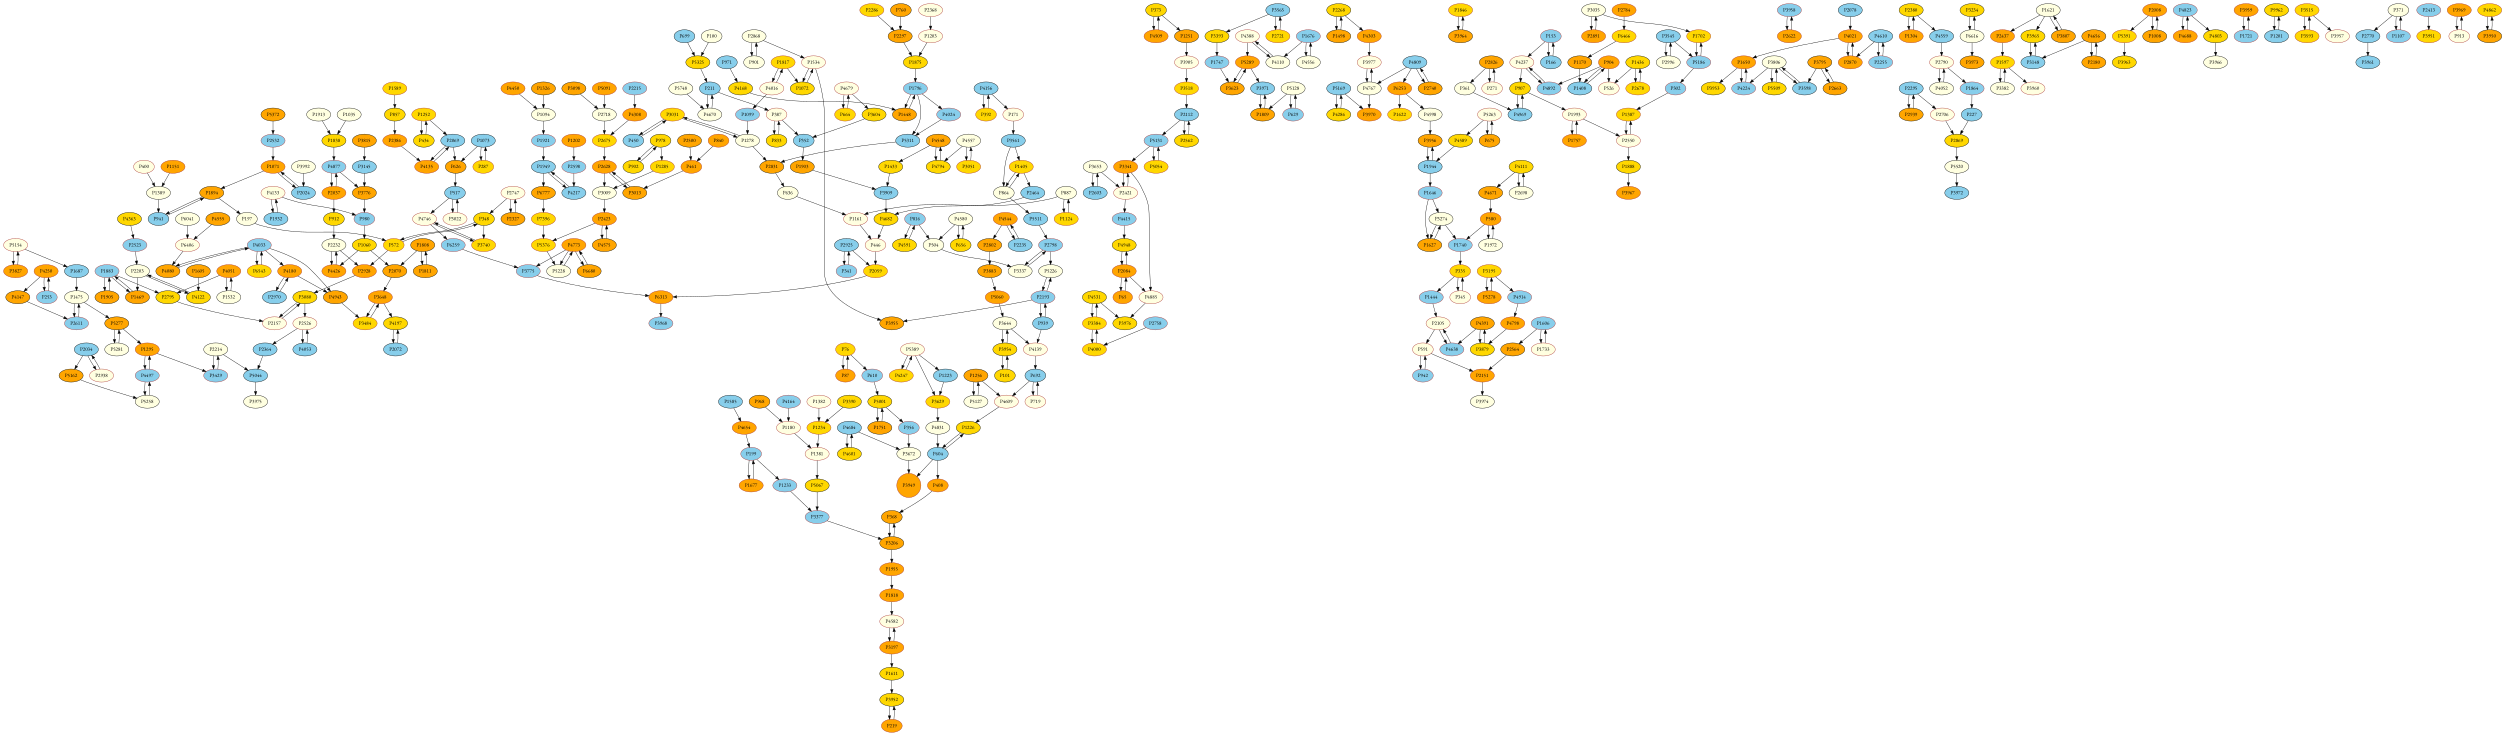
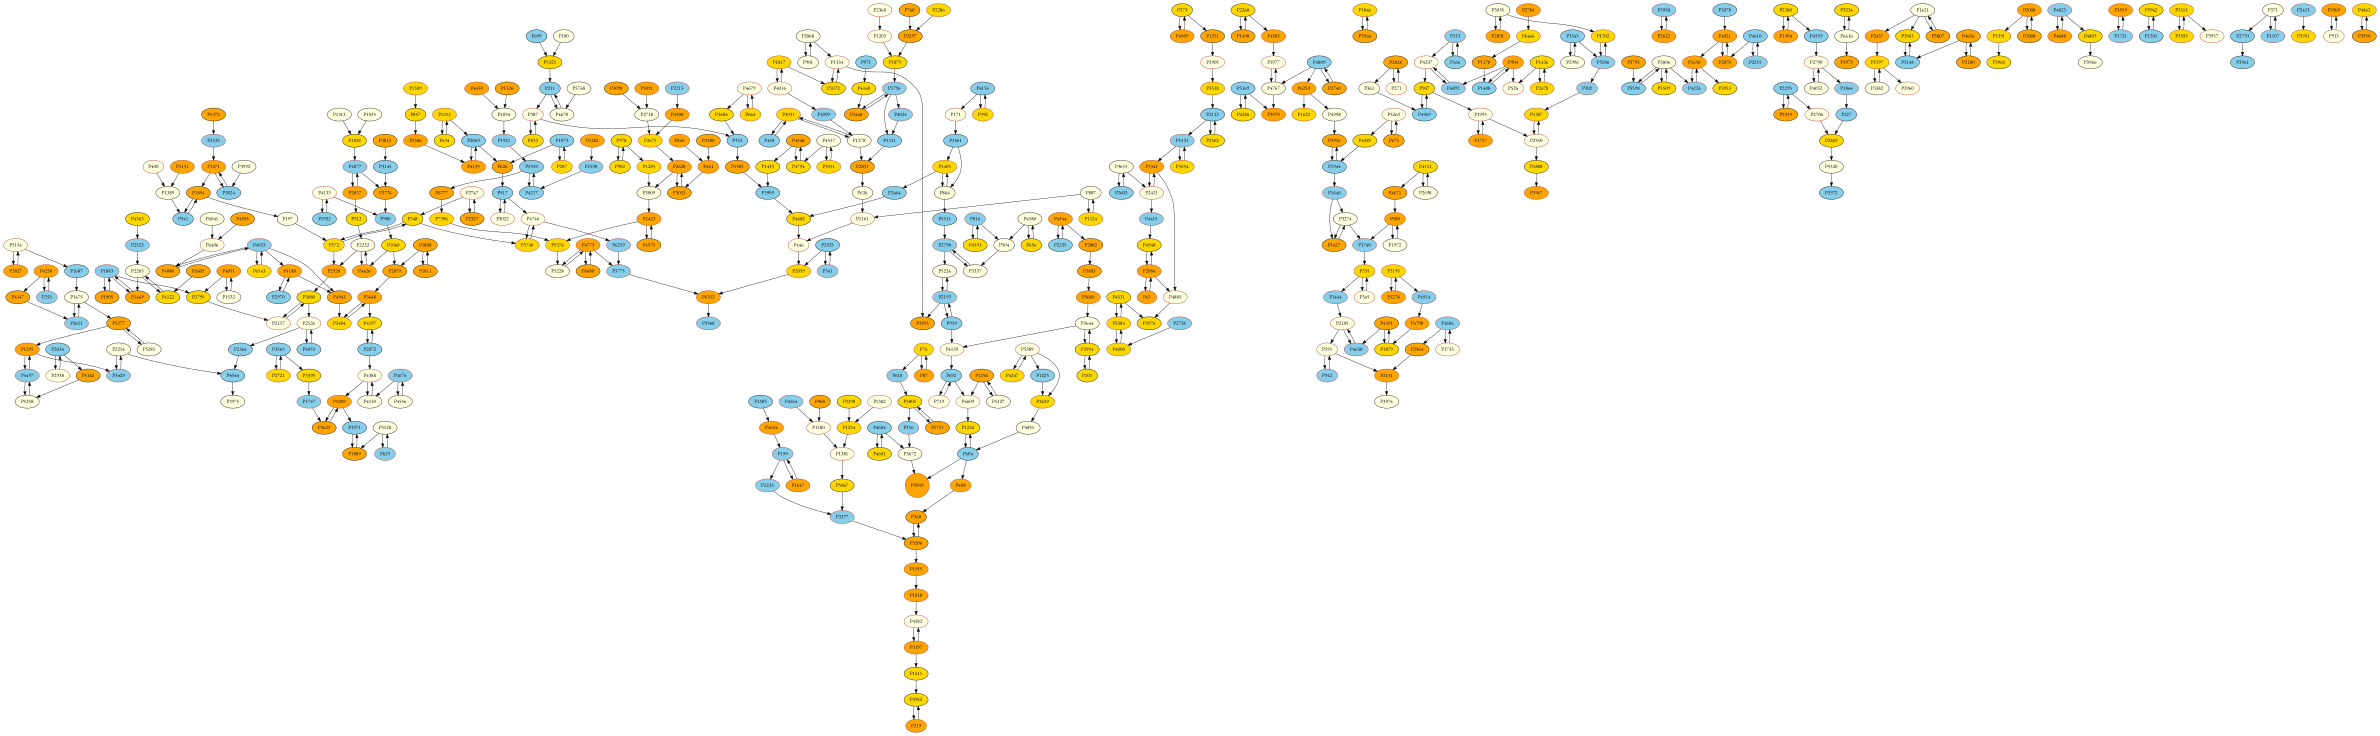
node "P2663": removed
edge "P2072" -> "P4388": added
node "P1677": label "P1677" -> "P1647"
